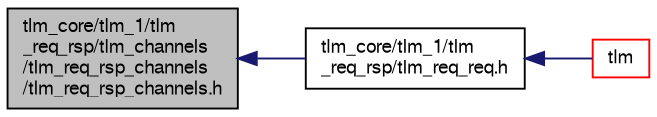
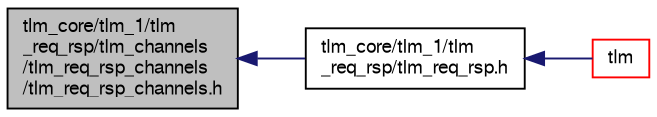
node "tlm_core/tlm_1/tlm _req_rsp/tlm_req_req.h": label "tlm_core/tlm_1/tlm _req_rsp/tlm_req_req.h" -> "tlm_core/tlm_1/tlm _req_rsp/tlm_req_rsp.h"
